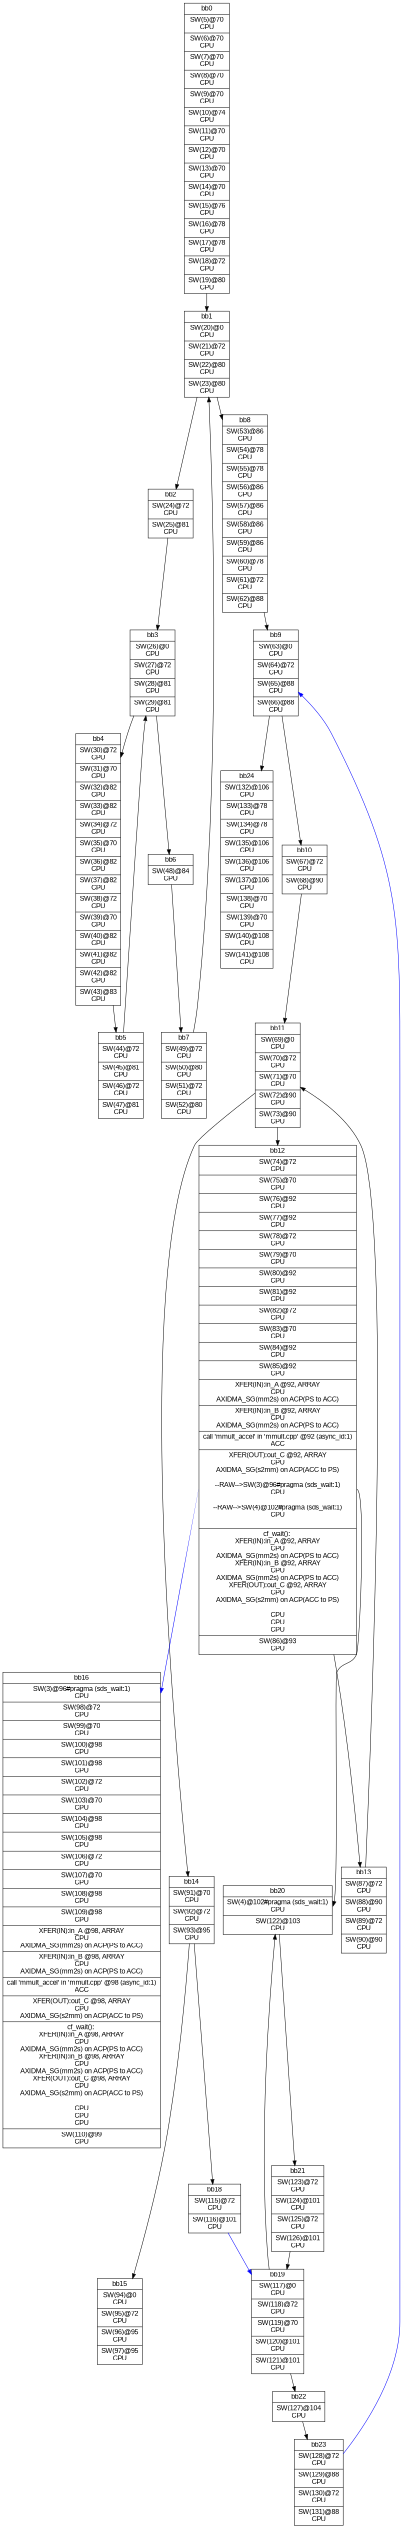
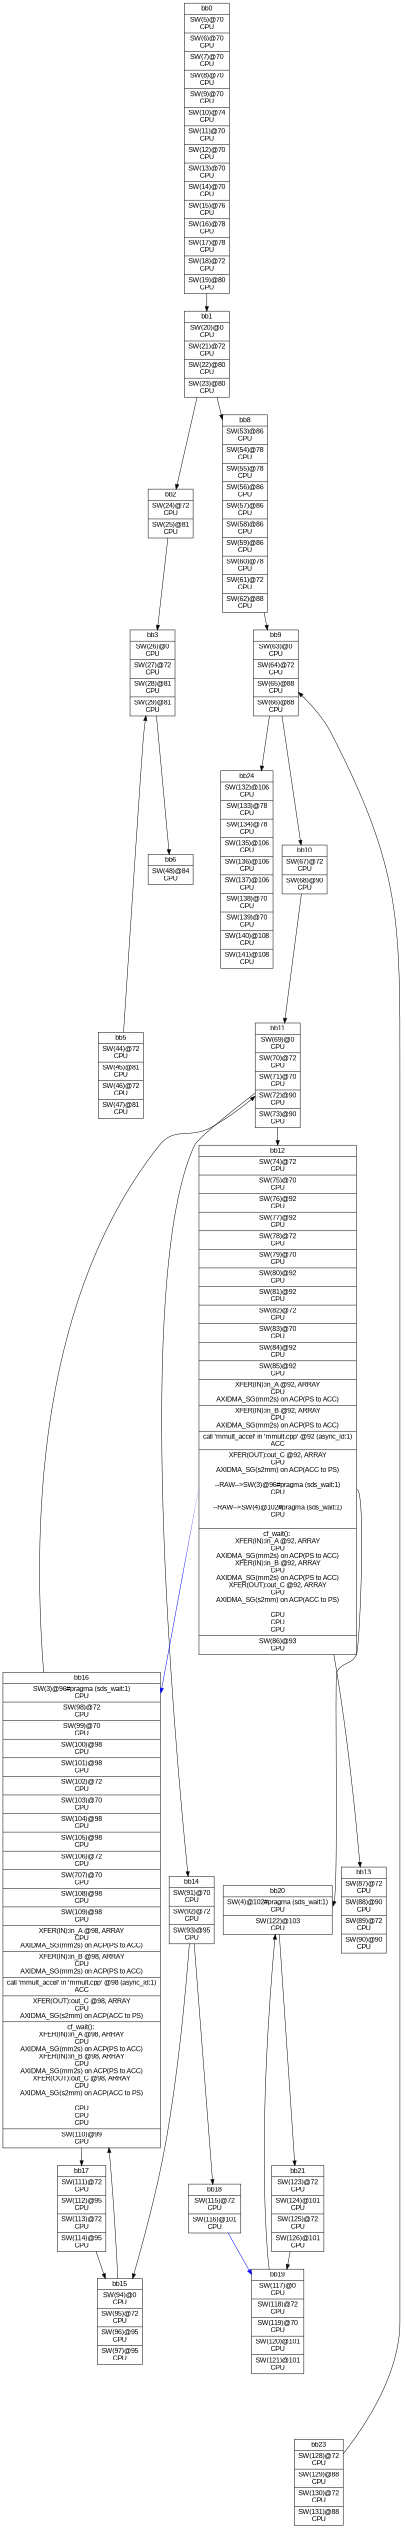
node "bb4": removed
node "bb7": removed
edge "bb13" -> "bb11": now "bb16" -> "bb11"
edge "bb23" -> "bb9": color blue -> black
node "bb16": text "SW(107)@70" -> "SW(707)@70"
node "bb17": added
edge "bb15" -> "bb16": added
node "bb22": removed
